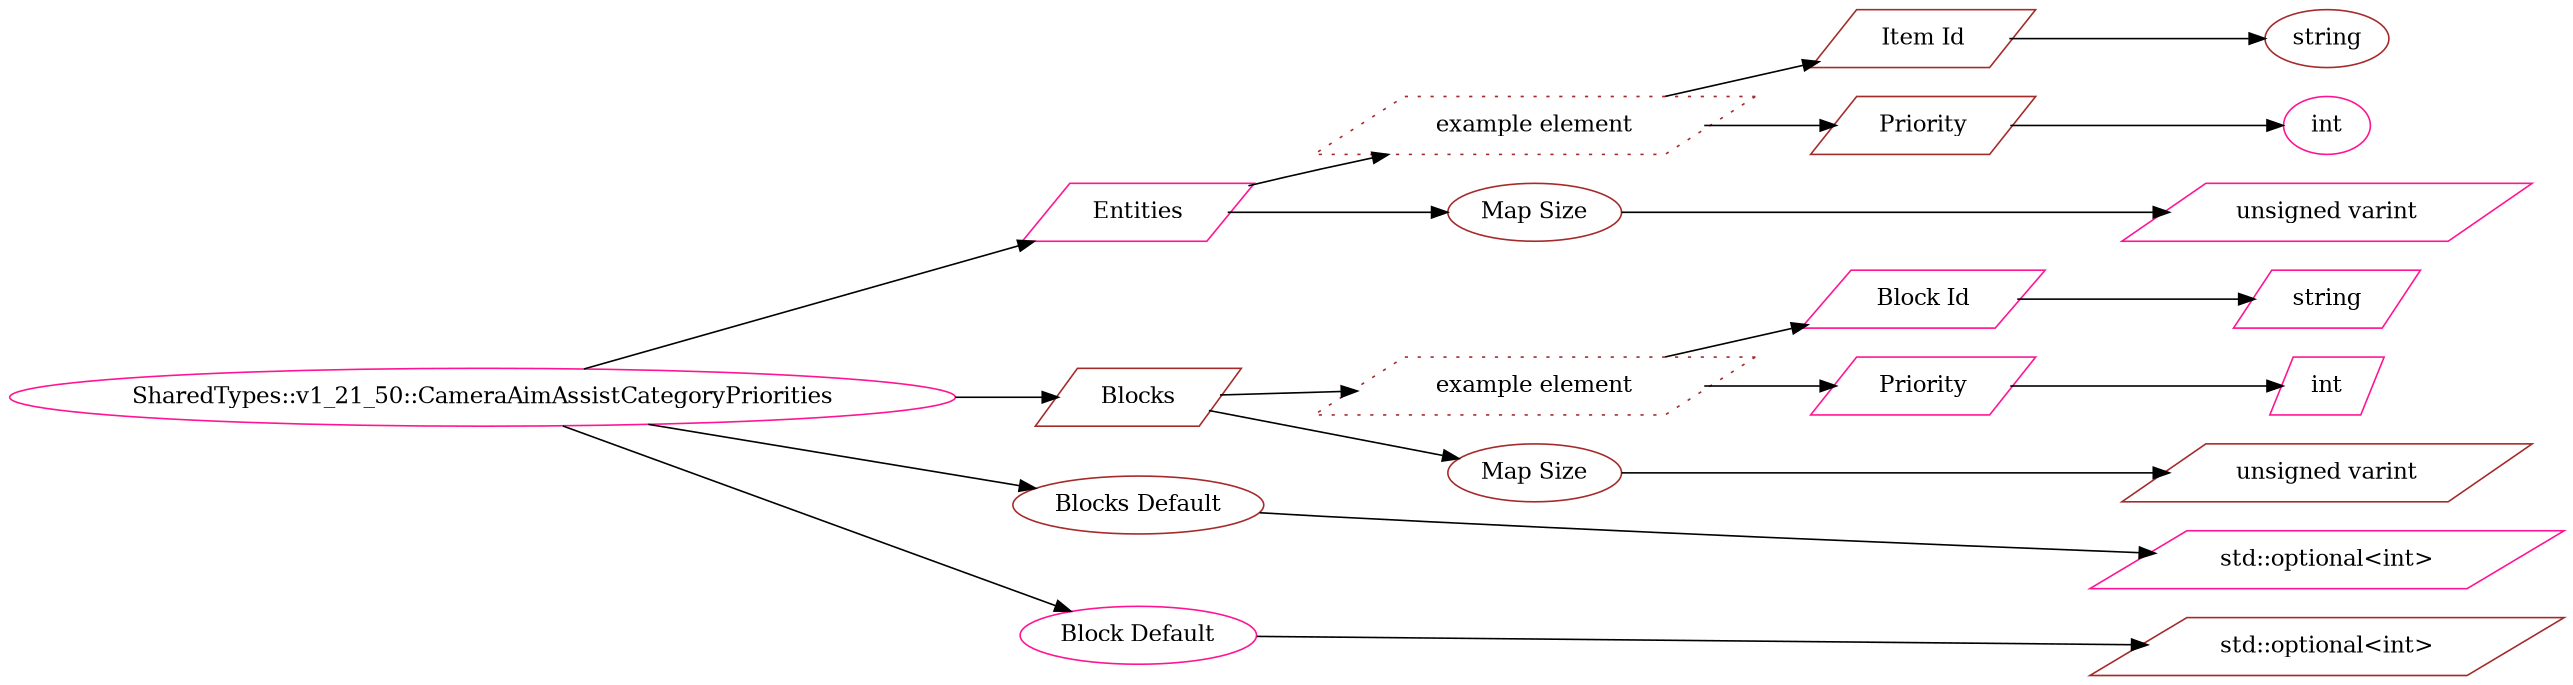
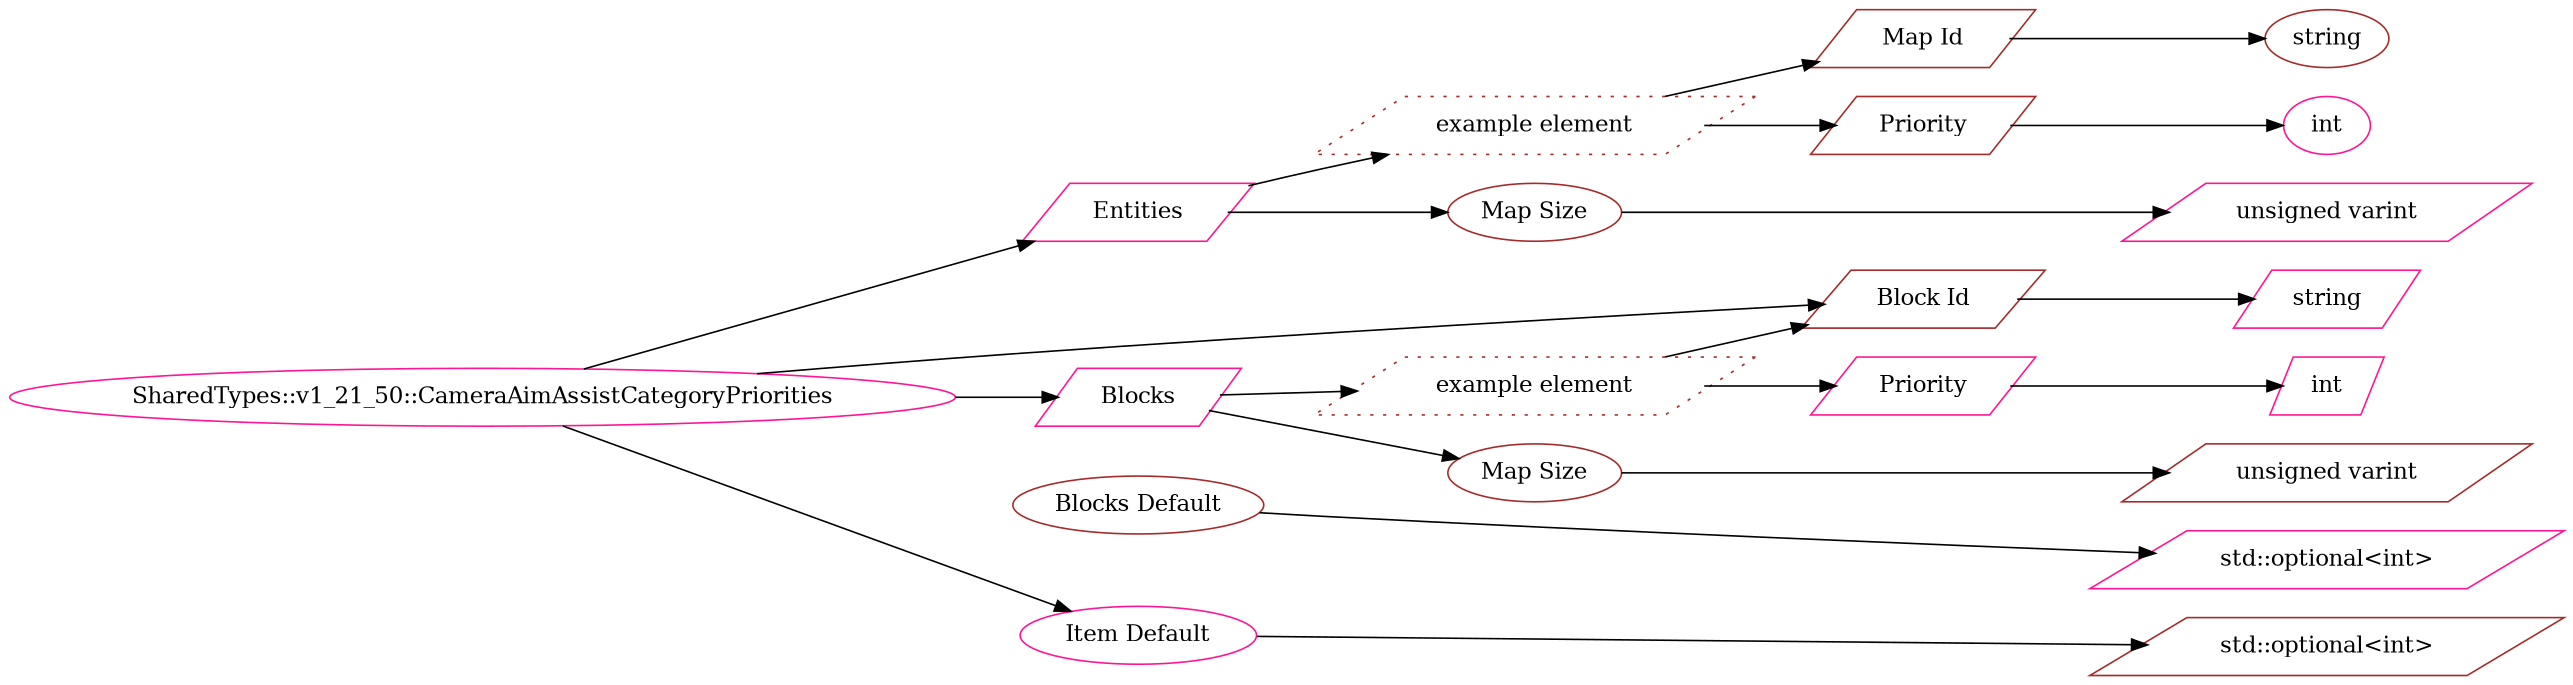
node "Item Id": label "Item Id" -> "Map Id"
node "Block Id": color deeppink -> brown
node "Blocks": color brown -> deeppink
edge "SharedTypes::v1_21_50::CameraAimAssistCategoryPriorities" -> "Blocks Default": now "SharedTypes::v1_21_50::CameraAimAssistCategoryPriorities" -> "Block Id"
node "Block Default": label "Block Default" -> "Item Default"
